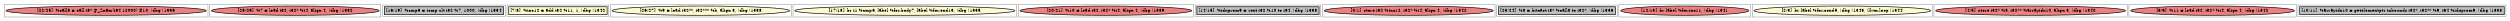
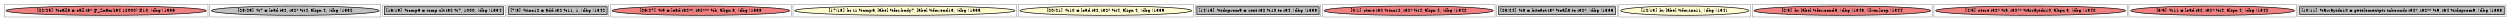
node "[28/29]  %7 = load i32, i32* %i4, align 4, !dbg !1332": fillcolor lightcoral -> grey
node "[7/8]  %inc12 = add i32 %11, 1, !dbg !1342": fillcolor lemonchiffon -> grey
node "[26/27]  %9 = load i32**, i32*** %b, align 8, !dbg !1338": fillcolor lemonchiffon -> lightcoral
node "[20/21]  %10 = load i32, i32* %i4, align 4, !dbg !1339": fillcolor lightcoral -> lemonchiffon
node "[12/13]  br label %for.inc11, !dbg !1341": fillcolor lightcoral -> lemonchiffon
node "[2/3]  br label %for.cond5, !dbg !1343, !llvm.loop !1344": fillcolor lemonchiffon -> lightcoral
